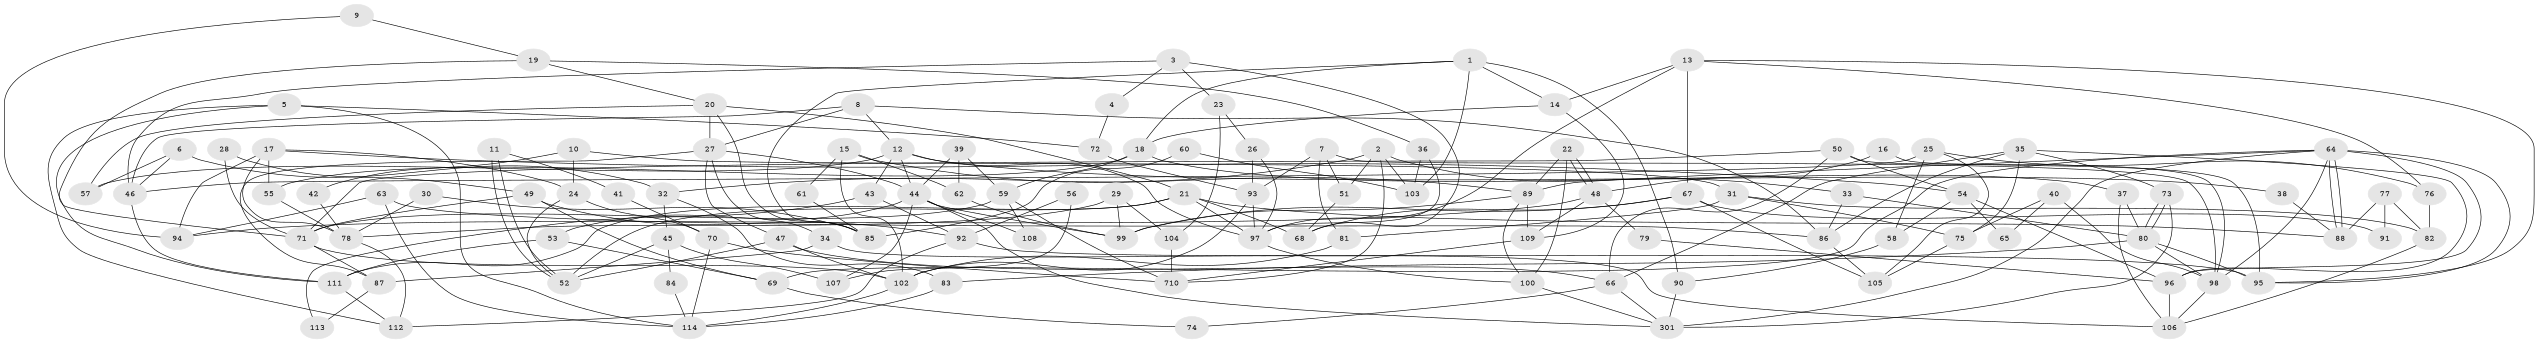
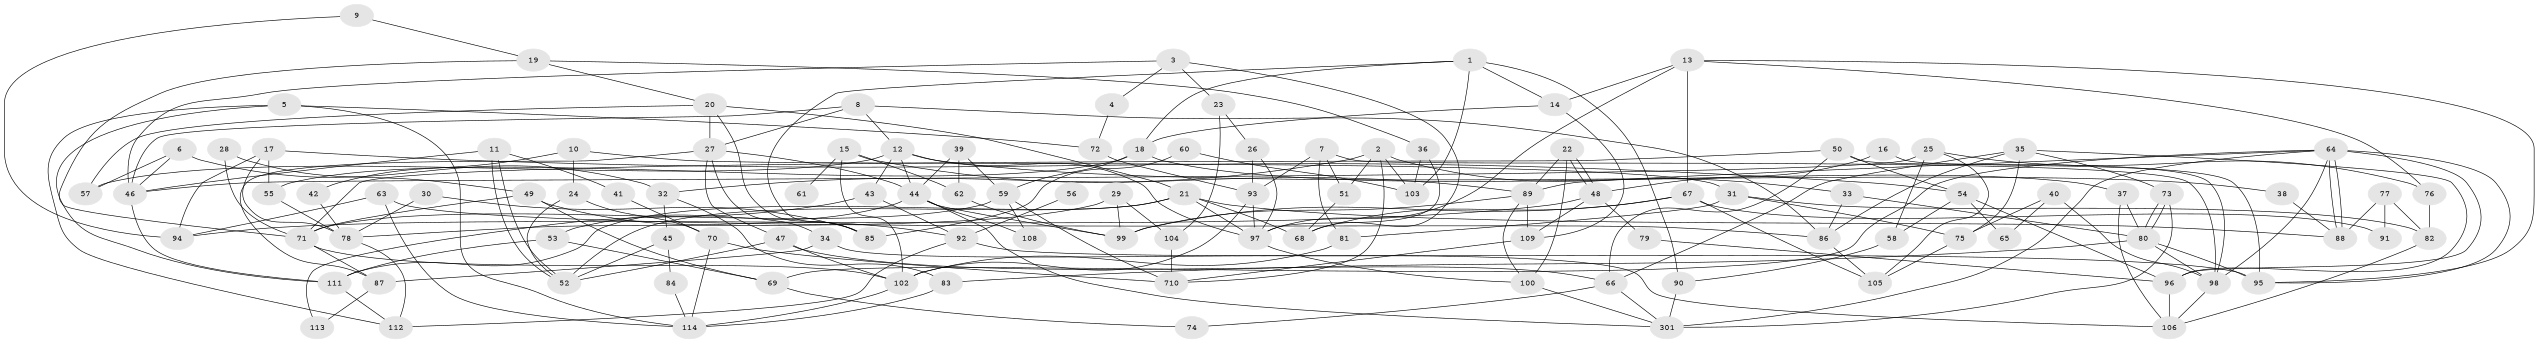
edge "17" -- "24": removed
edge "11" -- "46": added
edge "61" -- "85": removed
node "107": removed
